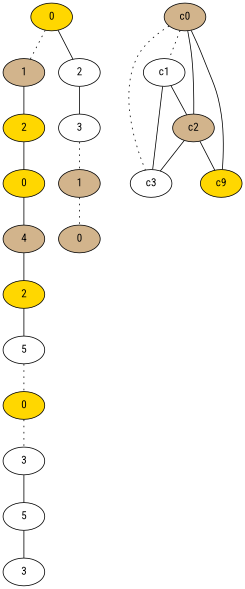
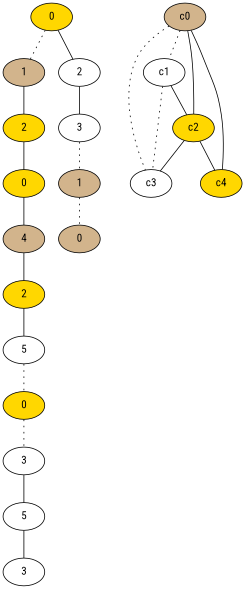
edge "c1" -- "c3": style solid -> dotted
node "c2": fillcolor tan -> gold
node "c9": label "c9" -> "c4"
